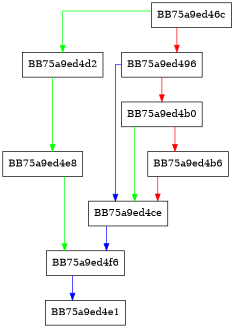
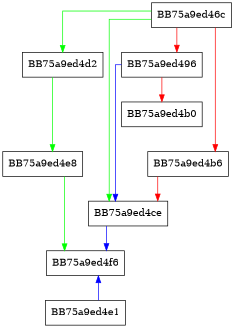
edge "BB75a9ed4b0" -> "BB75a9ed4b6": now "BB75a9ed46c" -> "BB75a9ed4b6"
edge "BB75a9ed4b0" -> "BB75a9ed4ce": now "BB75a9ed46c" -> "BB75a9ed4ce"
edge "BB75a9ed4f6" -> "BB75a9ed4e1": reversed
